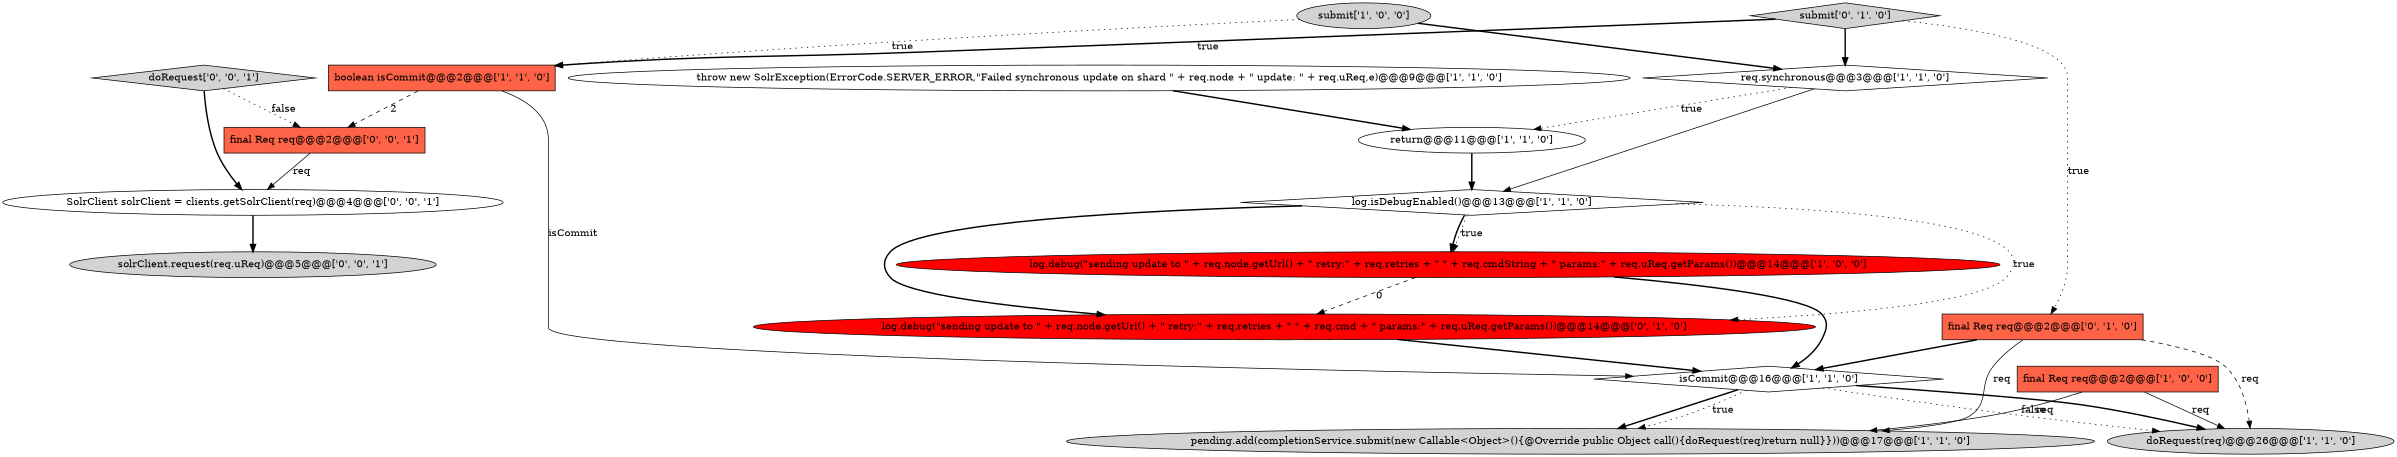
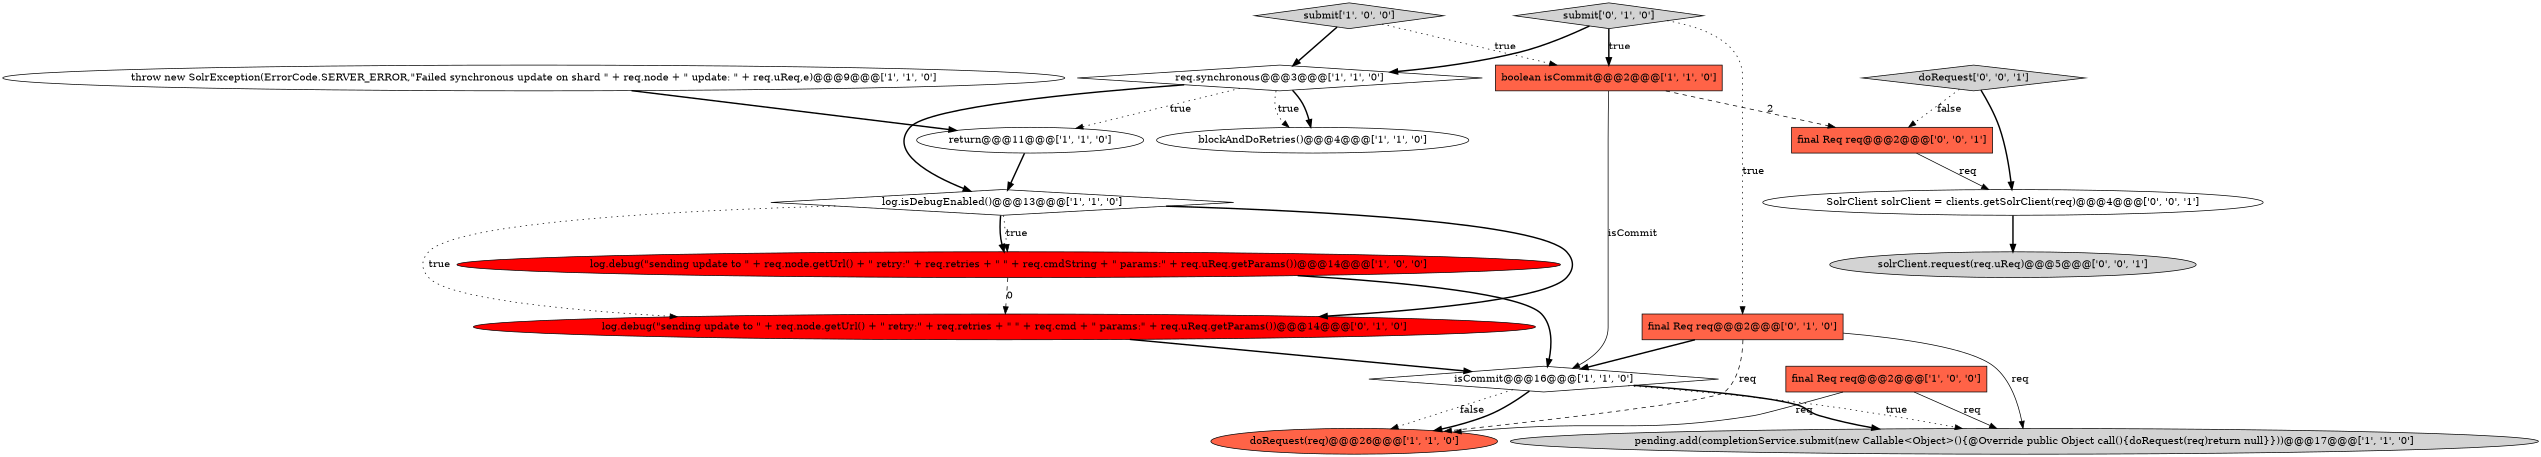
node "submit['1', '0', '0']": shape ellipse -> diamond
edge "req.synchronous@@@3@@@['1', '1', '0']" -> "log.isDebugEnabled()@@@13@@@['1', '1', '0']": style solid -> bold
node "blockAndDoRetries()@@@4@@@['1', '1', '0']": added
node "doRequest(req)@@@26@@@['1', '1', '0']": fillcolor lightgray -> tomato
